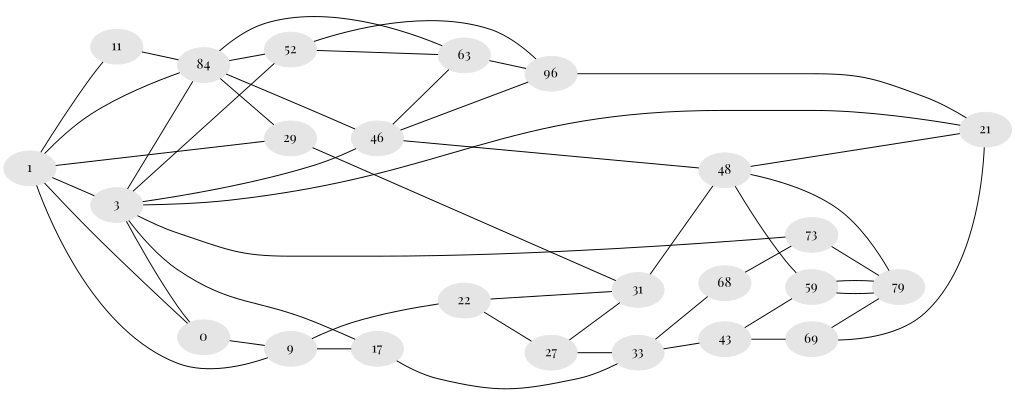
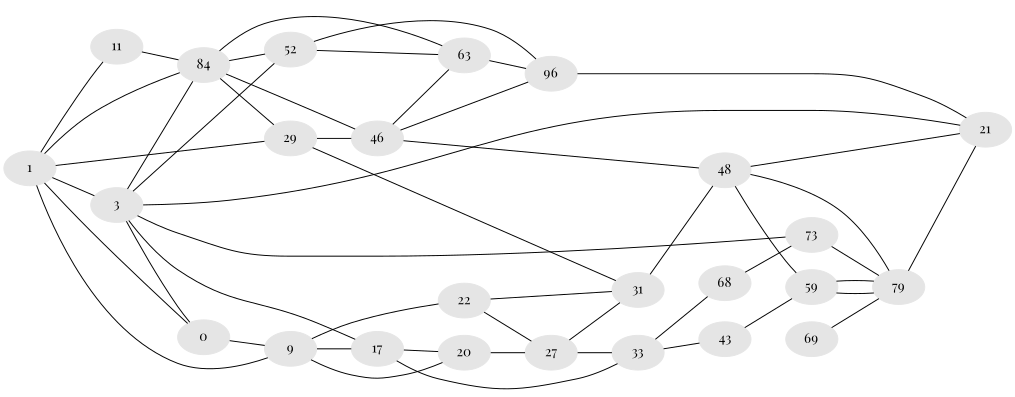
edge "46" -- "3": now "46" -- "29"
edge "21" -- "69": now "21" -- "79"
edge "43" -- "69": removed
node "20": added
